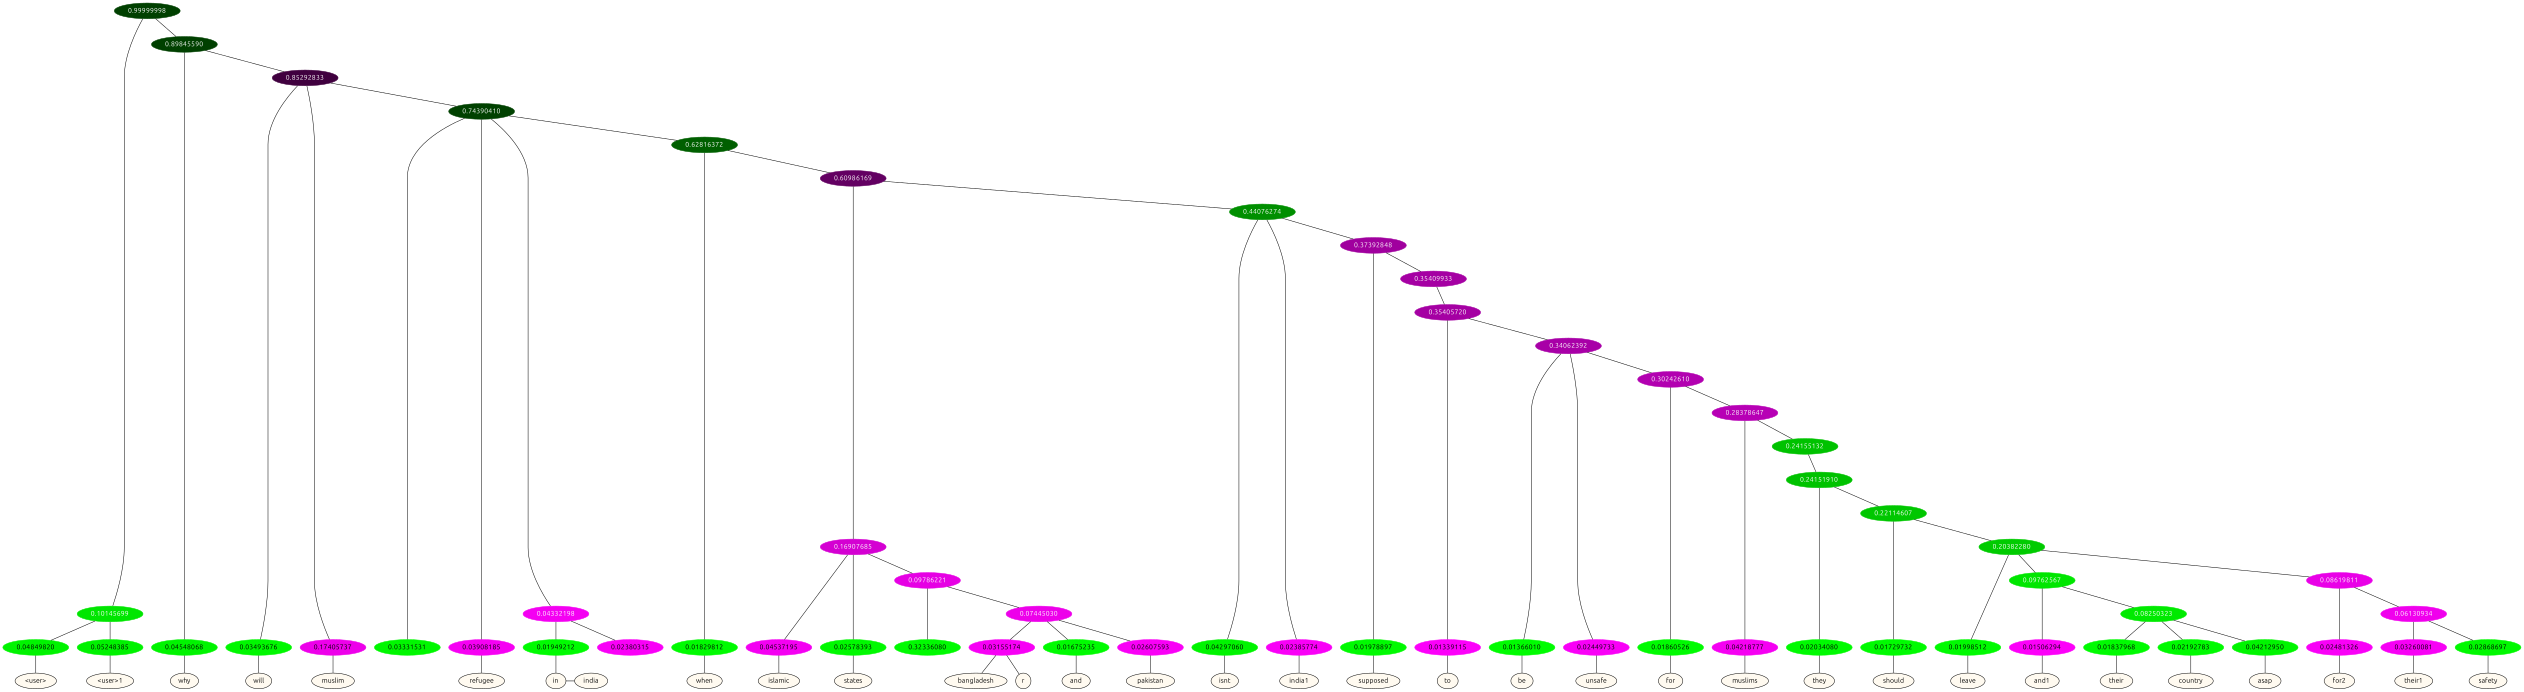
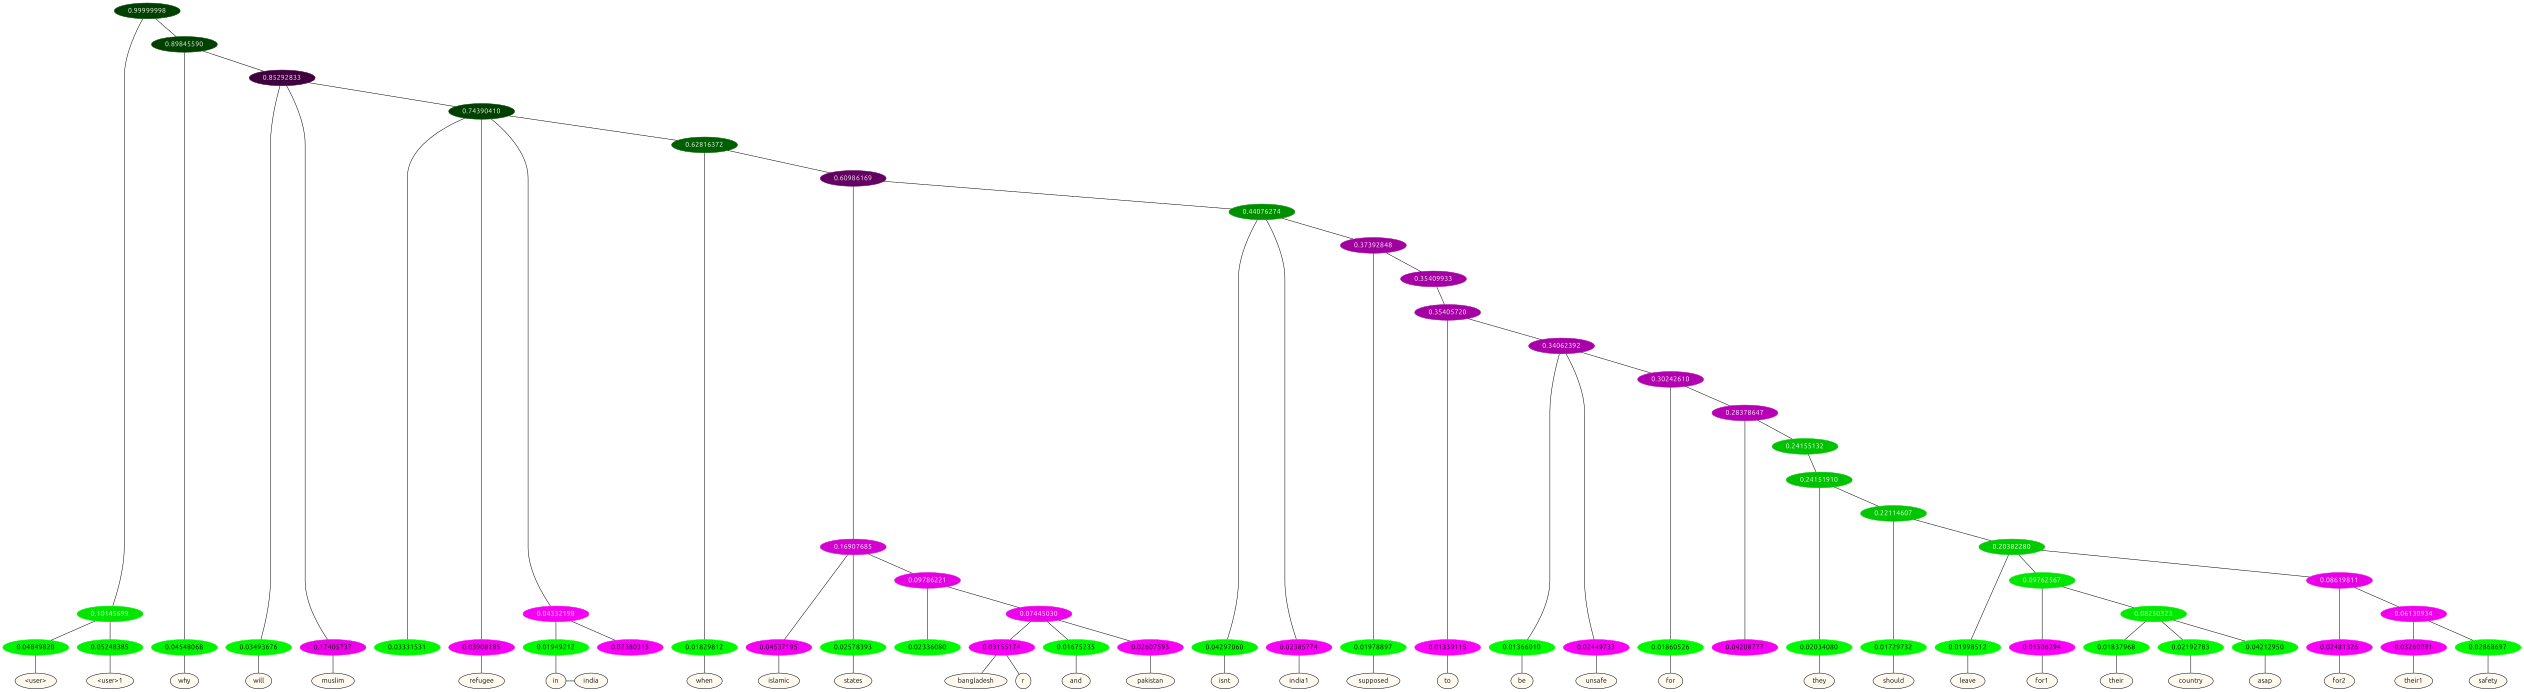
node "0.32336080": label "0.32336080" -> "0.02336080"
node "0.04218777": label "0.04218777" -> "0.04208777"
node "muslims": removed
node "and1": label "and1" -> "for1"
